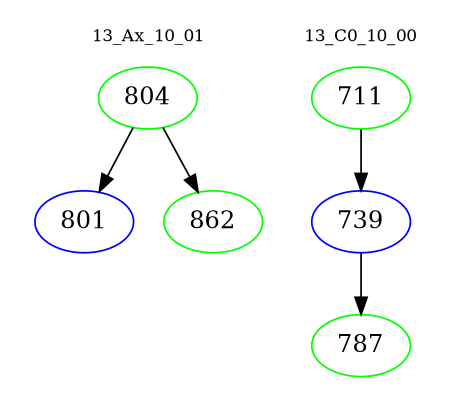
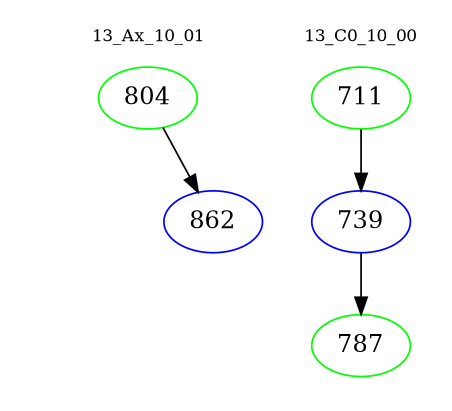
node "801": removed
node "862": color green -> blue
